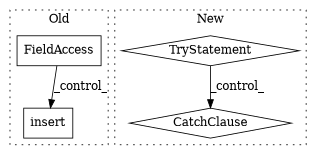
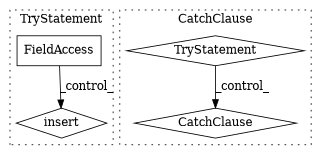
cluster "Old": label "Old" -> "TryStatement"
cluster "New": label "New" -> "CatchClause"
node "insert": shape box -> diamond
